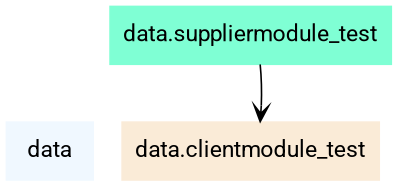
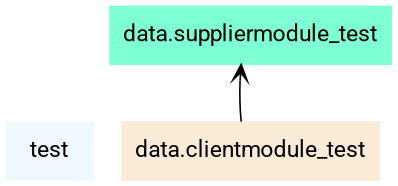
edge "data.suppliermodule_test" -> "data.clientmodule_test": reversed
node "data": label "data" -> "test"
